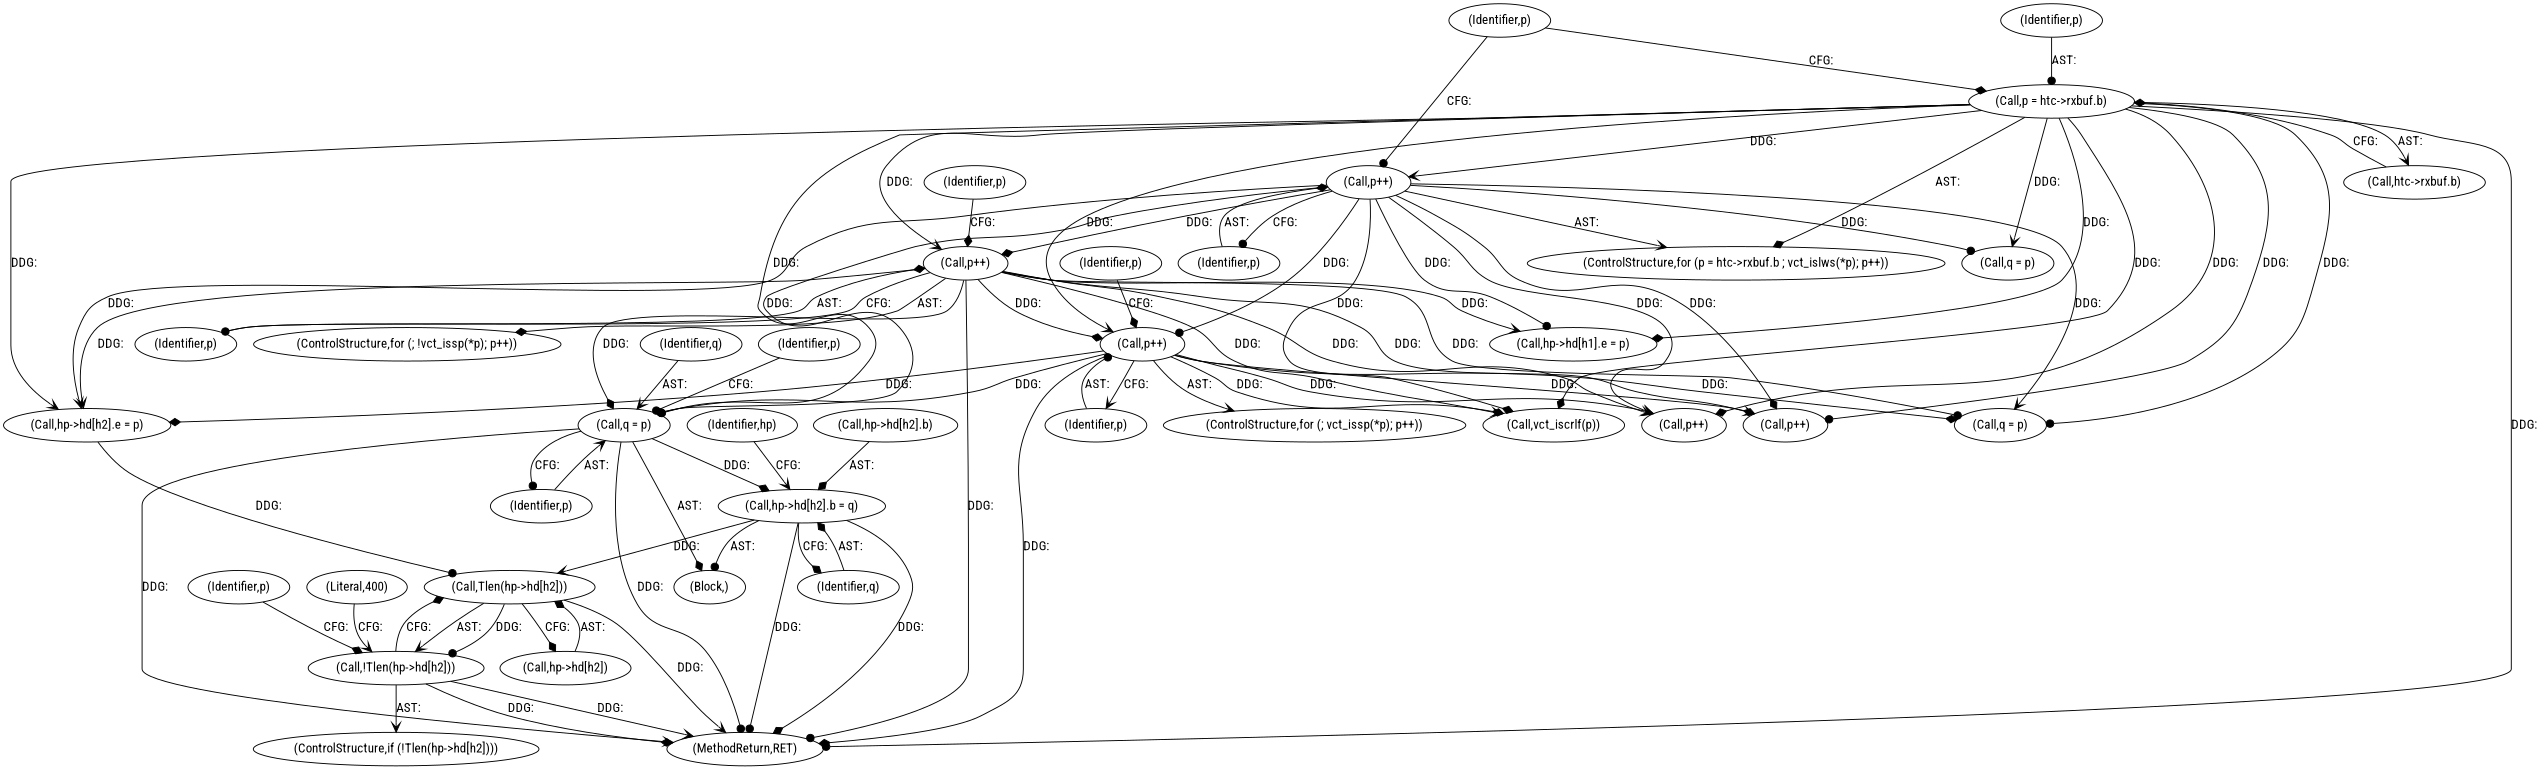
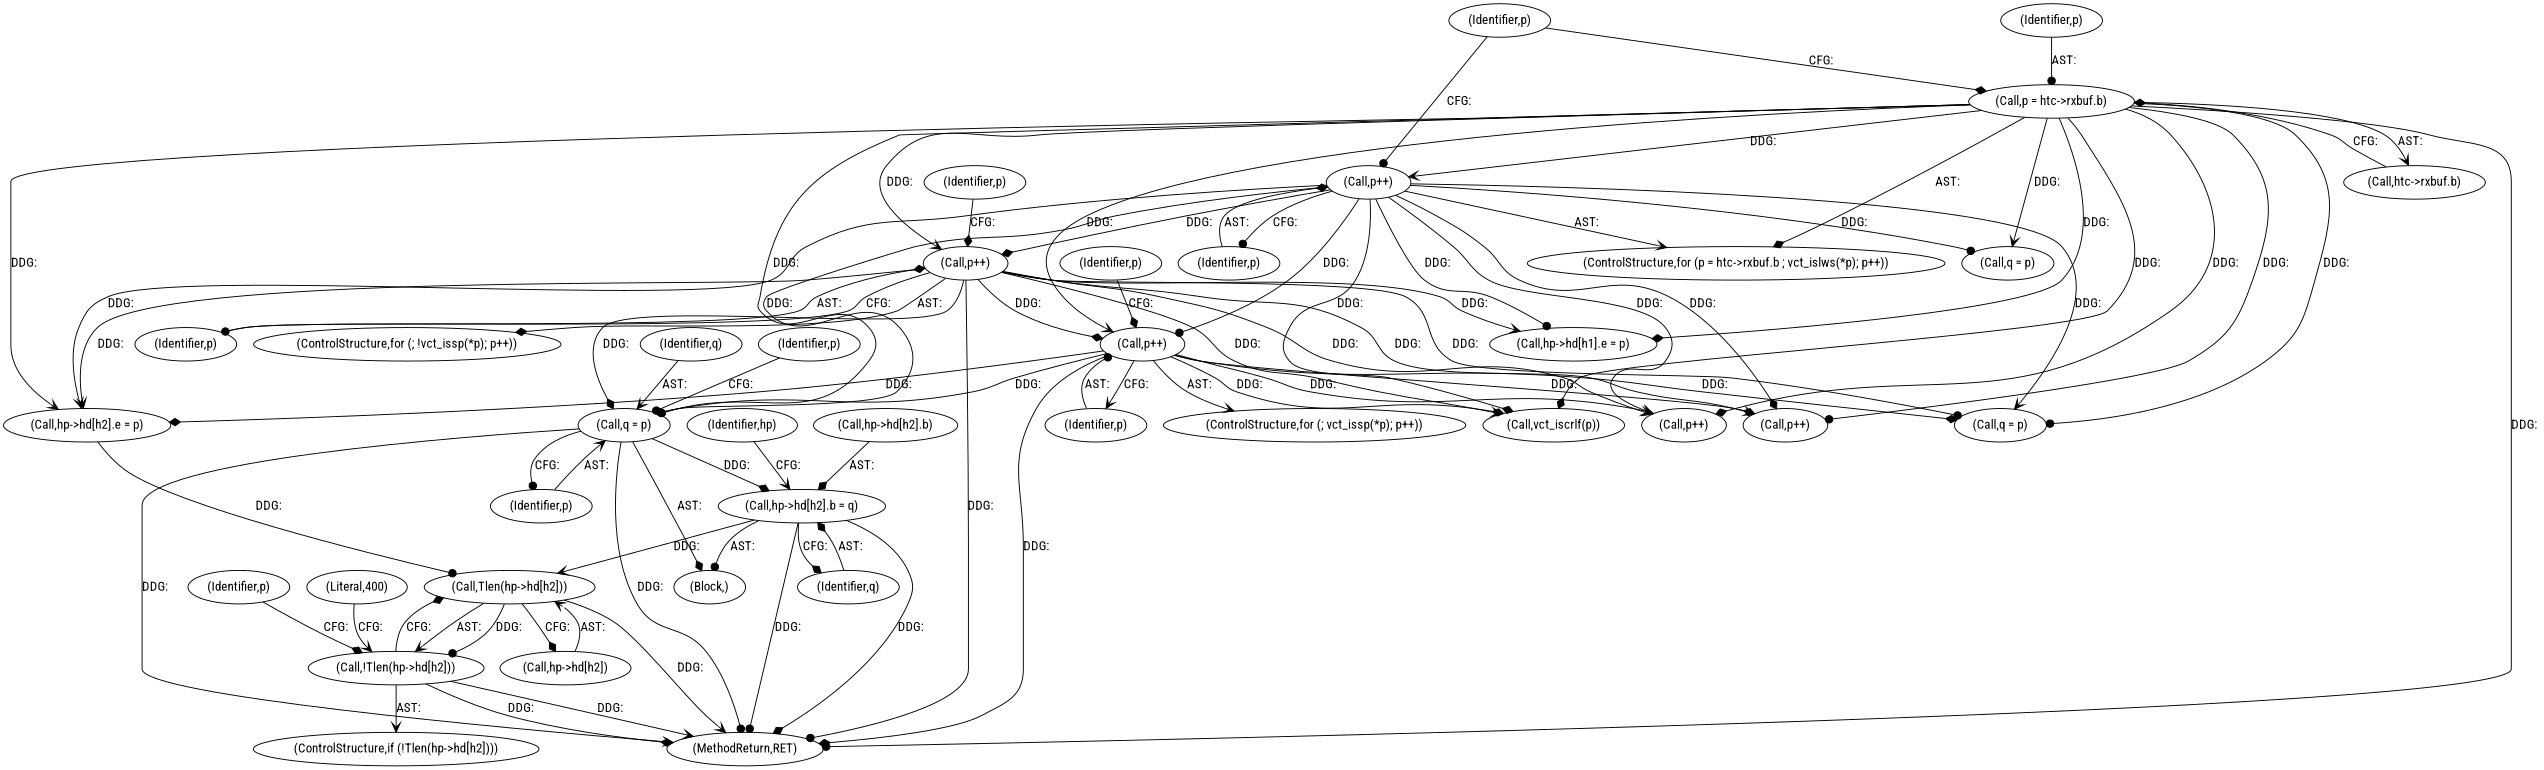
edge "(Call,hp->hd[h2])" -> "(Call,Tlen(hp->hd[h2]))": arrowhead diamond -> vee
